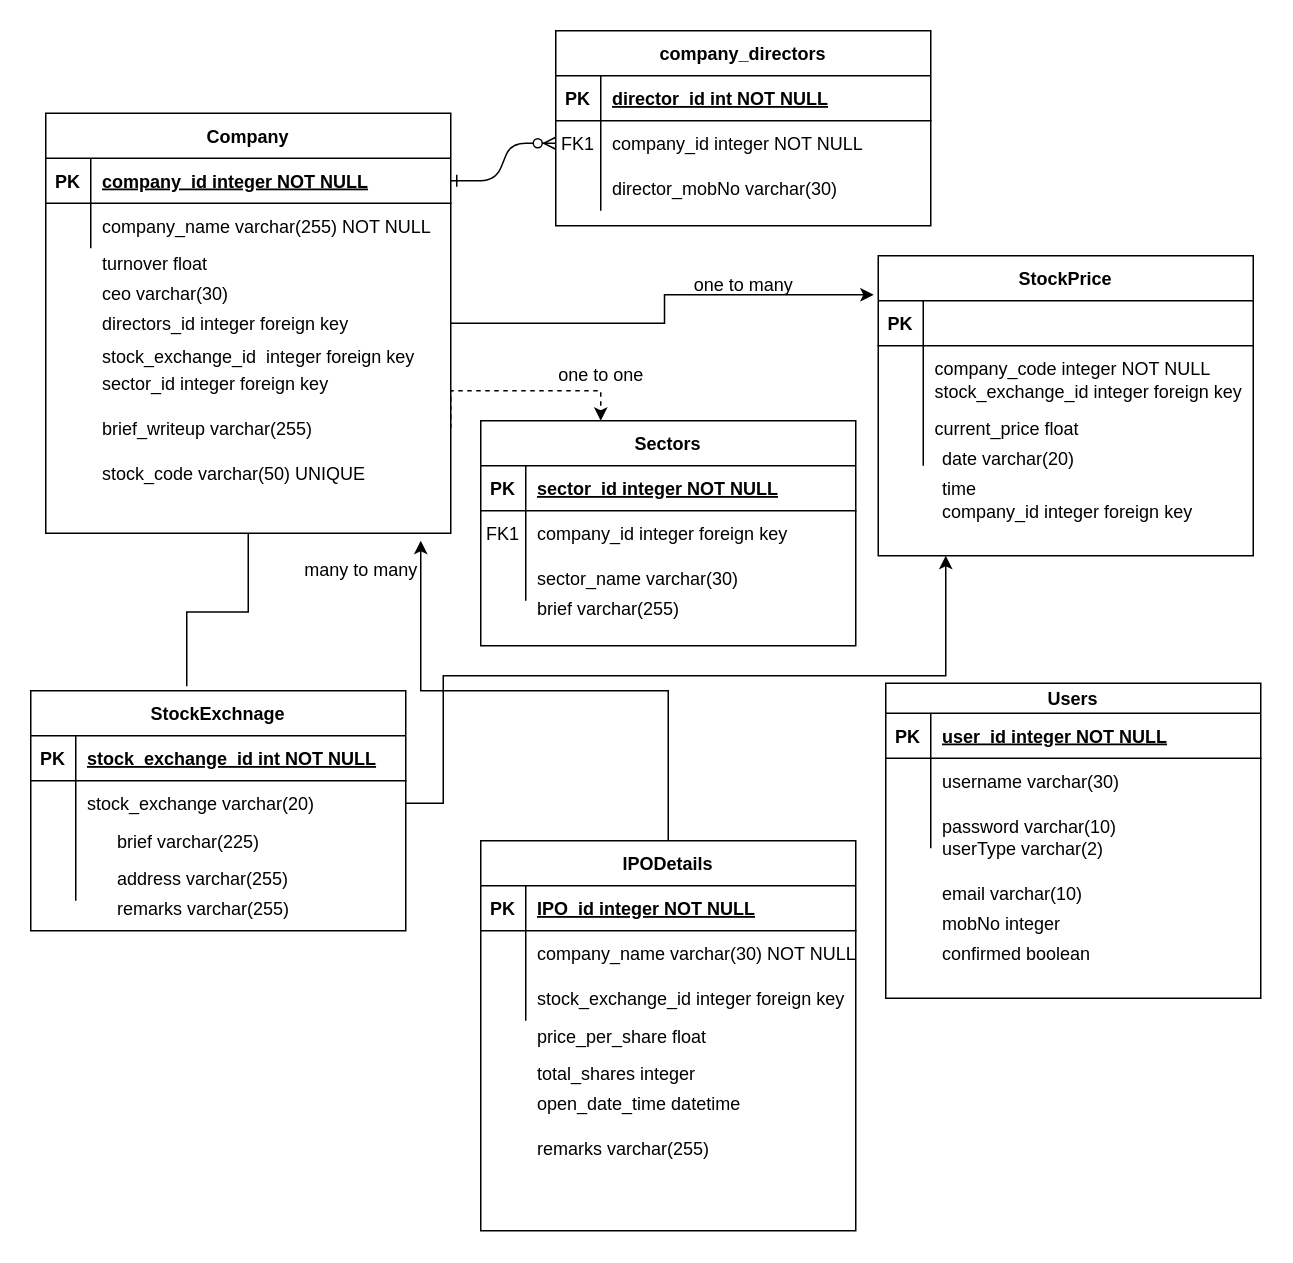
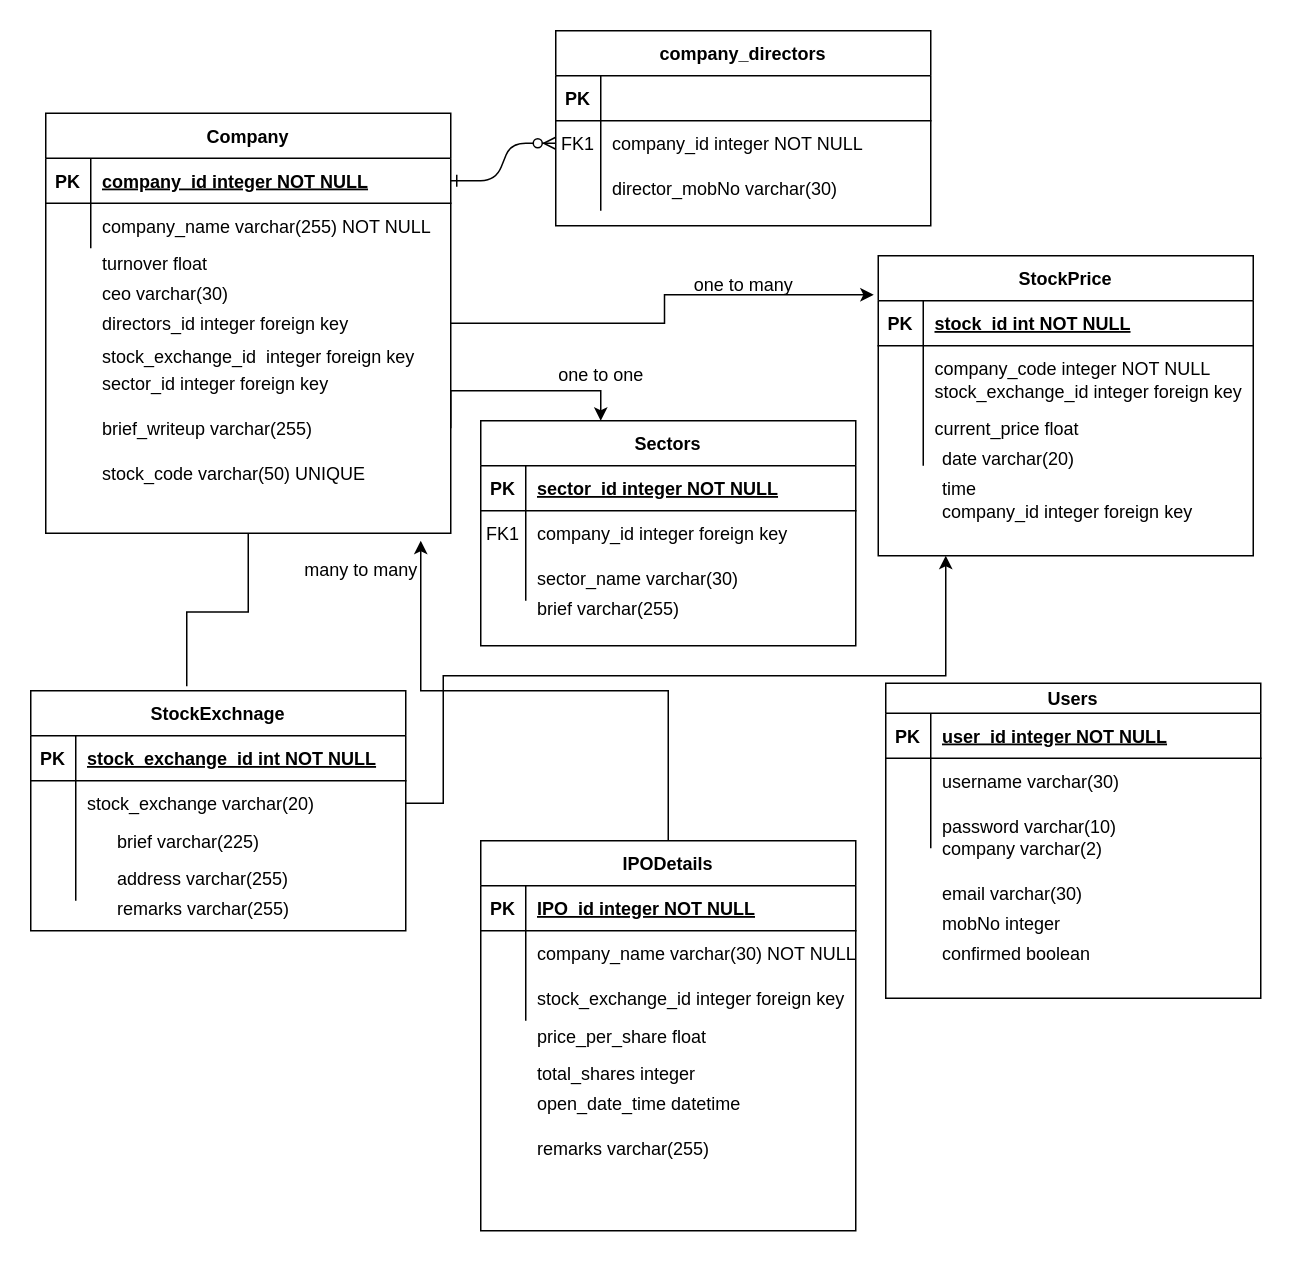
node "director_id int NOT NULL": removed
node "stock_id int NOT NULL": added
edge "Company" -> "Sectors": style dashed -> solid
node "userType varchar(2)": label "userType varchar(2)" -> "company varchar(2)"
node "email varchar(10)": label "email varchar(10)" -> "email varchar(30)"
